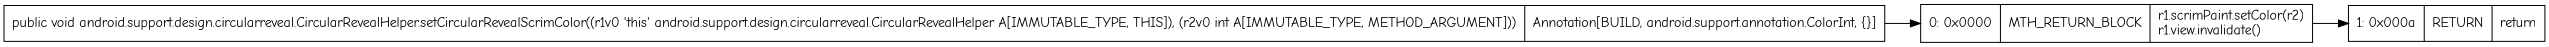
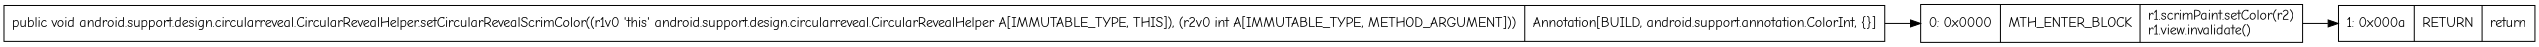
node "0: 0x0000": text "MTH_RETURN_BLOCK" -> "MTH_ENTER_BLOCK"
